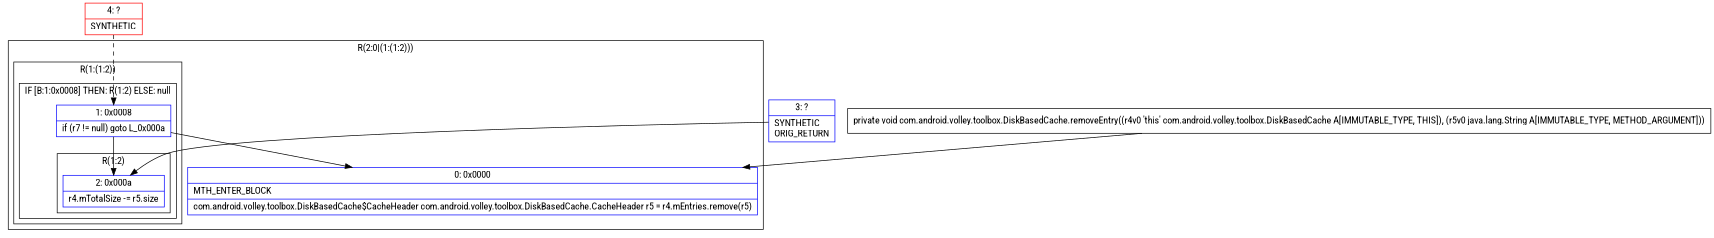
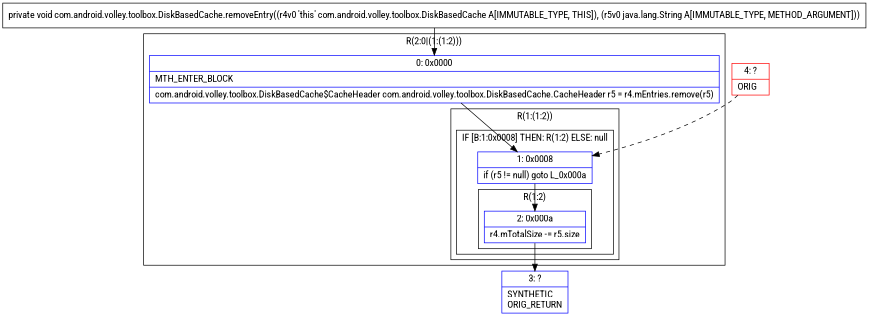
node "4: ?": text "SYNTHETIC" -> "ORIG"
node "1: 0x0008": text "if (r7 != null) goto L_0x000a" -> "if (r5 != null) goto L_0x000a"
edge "3: ?" -> "2: 0x000a": reversed
edge "1: 0x0008" -> "0: 0x0000": reversed
